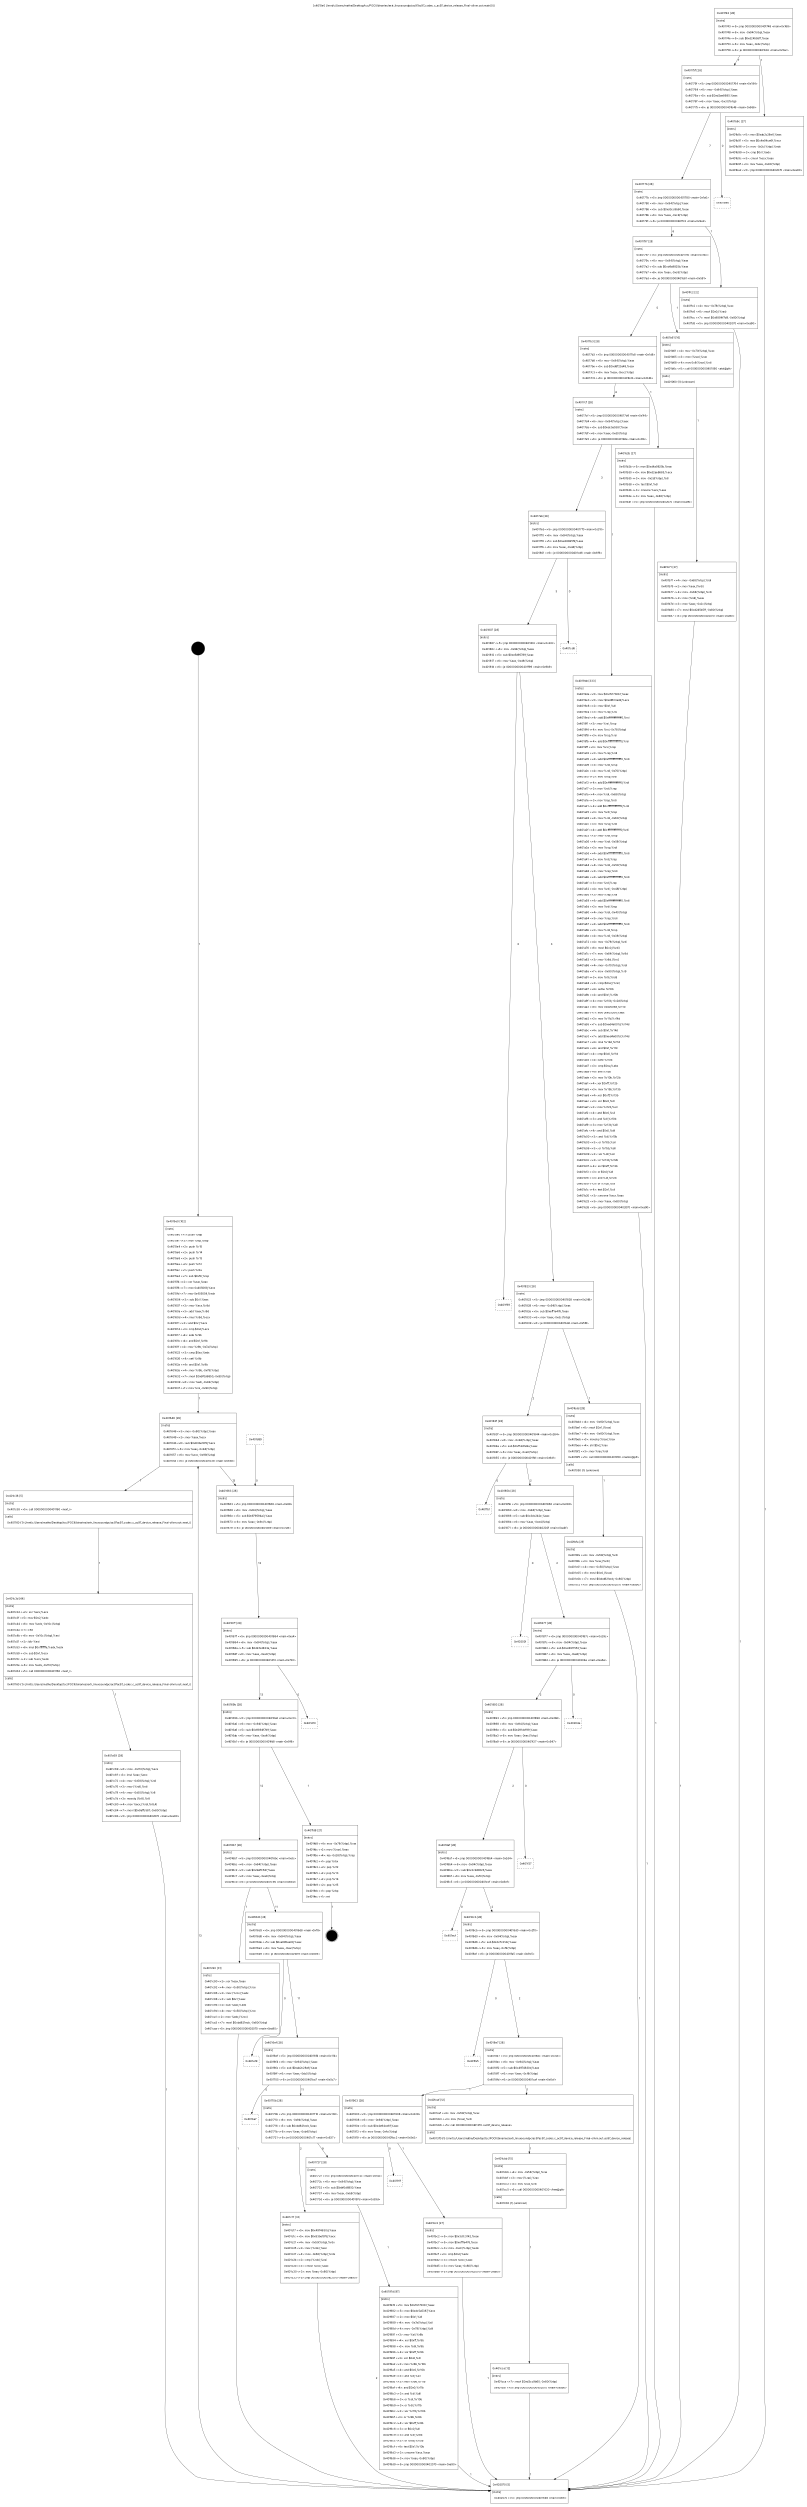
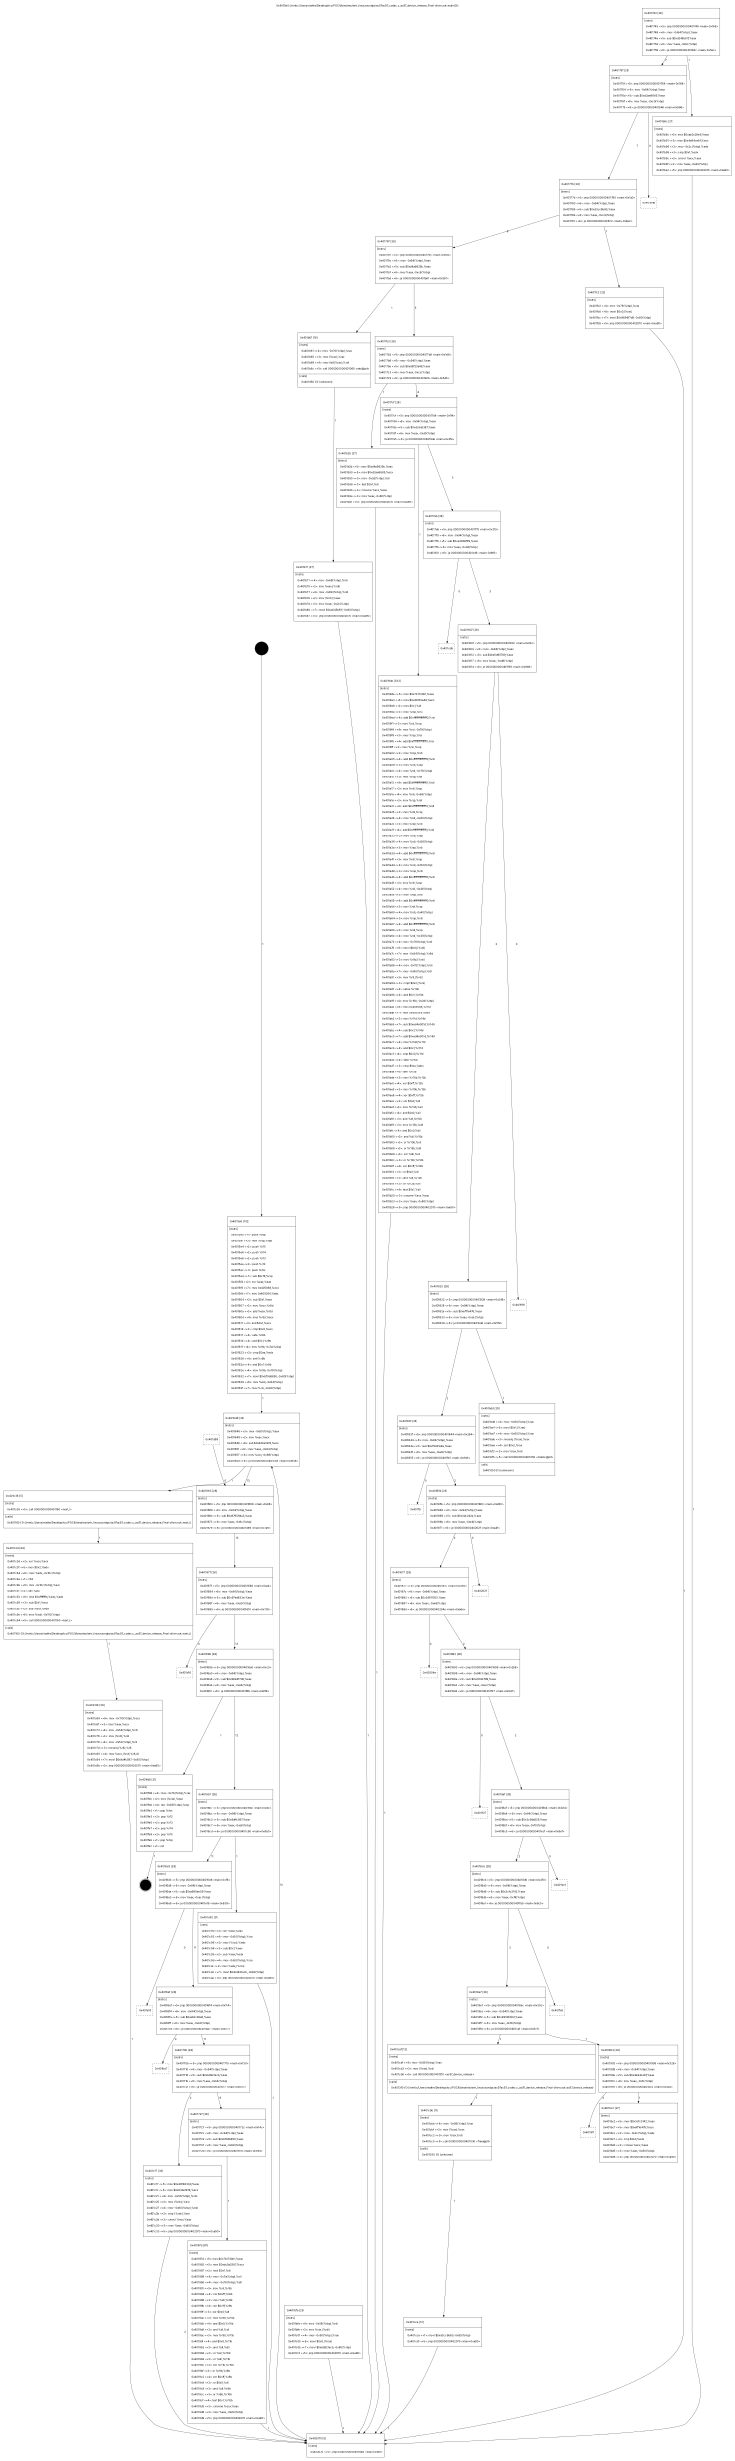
edge "0x401bdd [29]" -> "0x401bfa [29]": removed, label "1"
edge "0x401bc2 [27]" -> "0x402070 [5]": removed, label "1"
